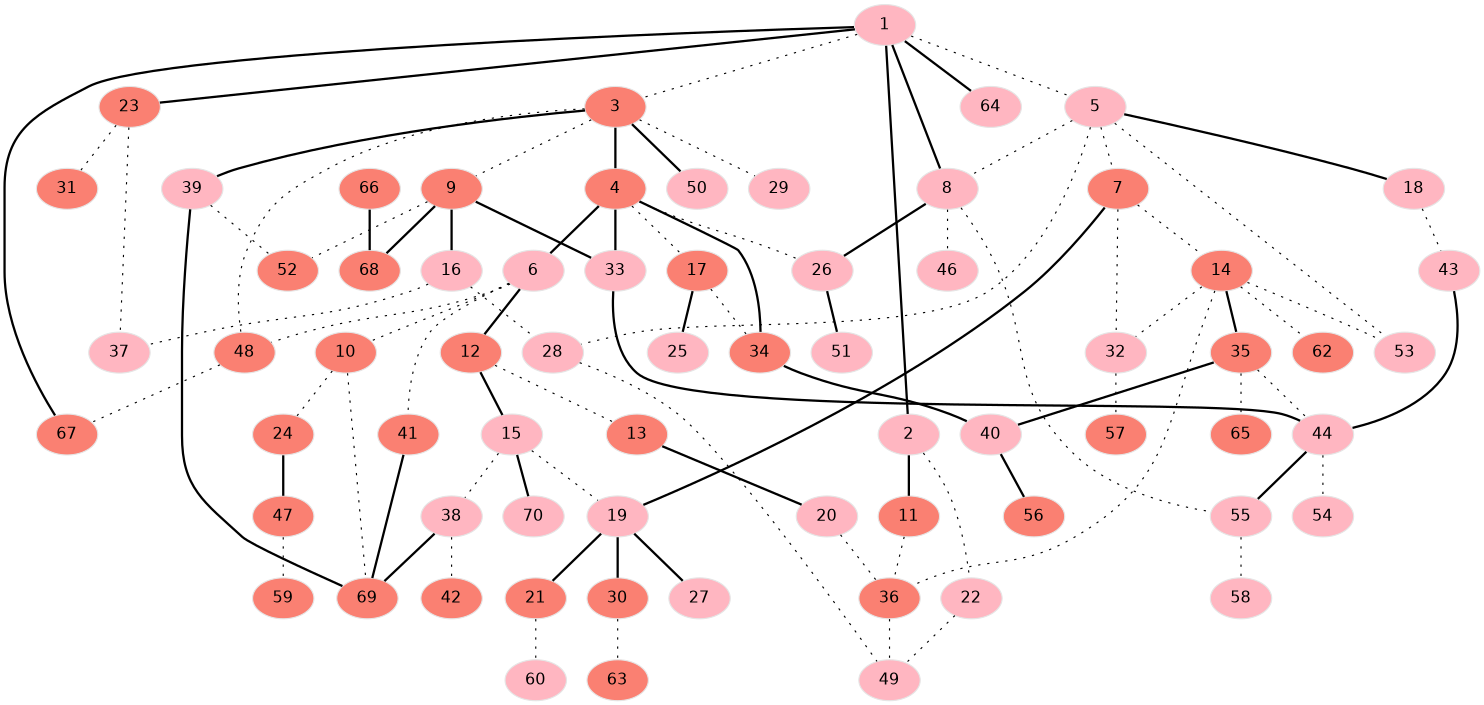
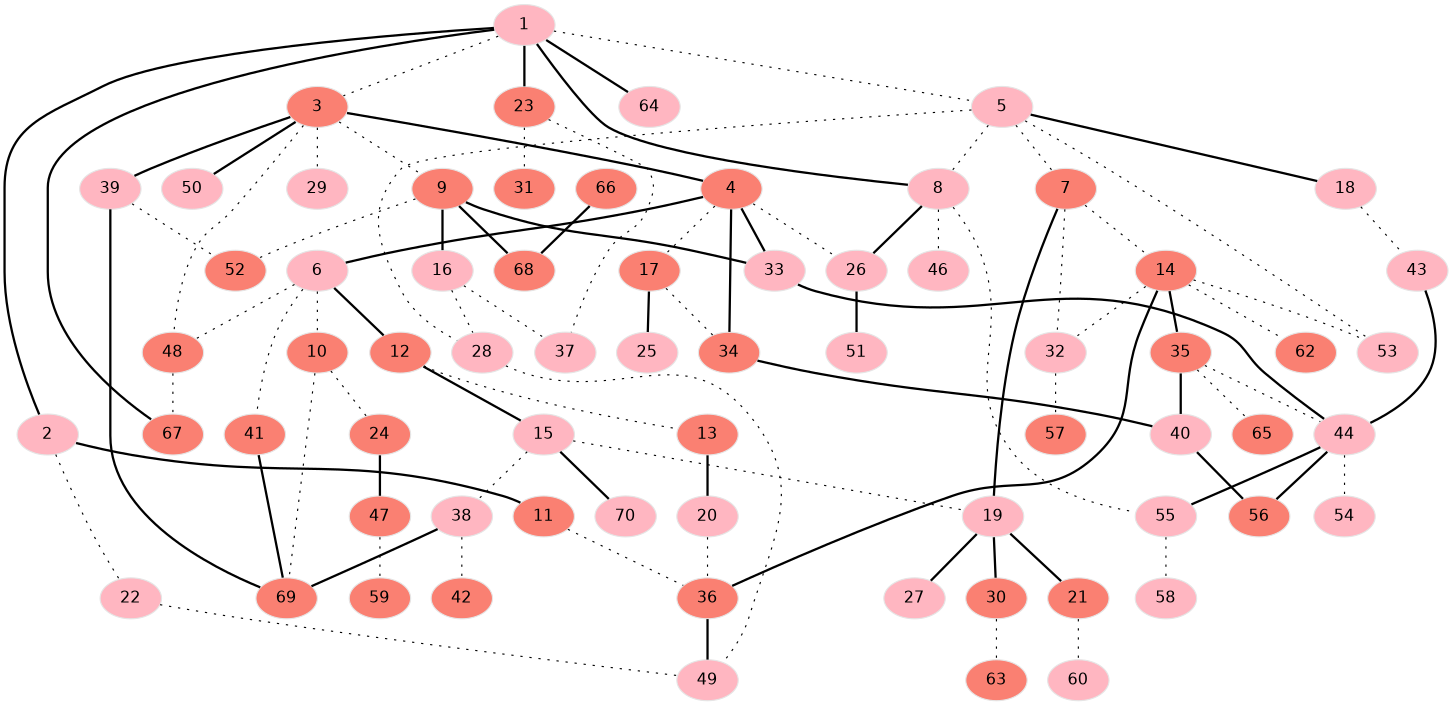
edge "44" -- "56": added
edge "14" -- "36": style dotted -> bold
edge "36" -- "49": style dotted -> bold
